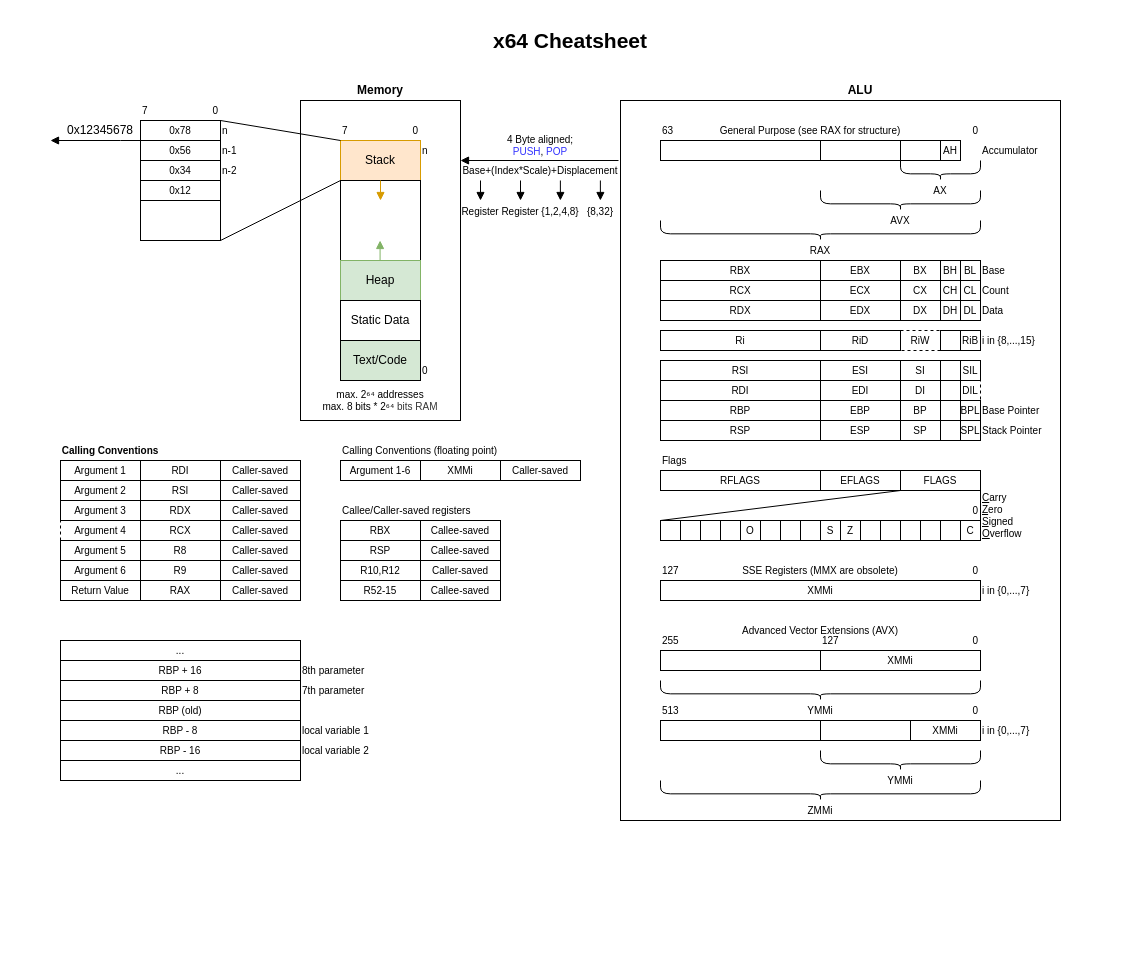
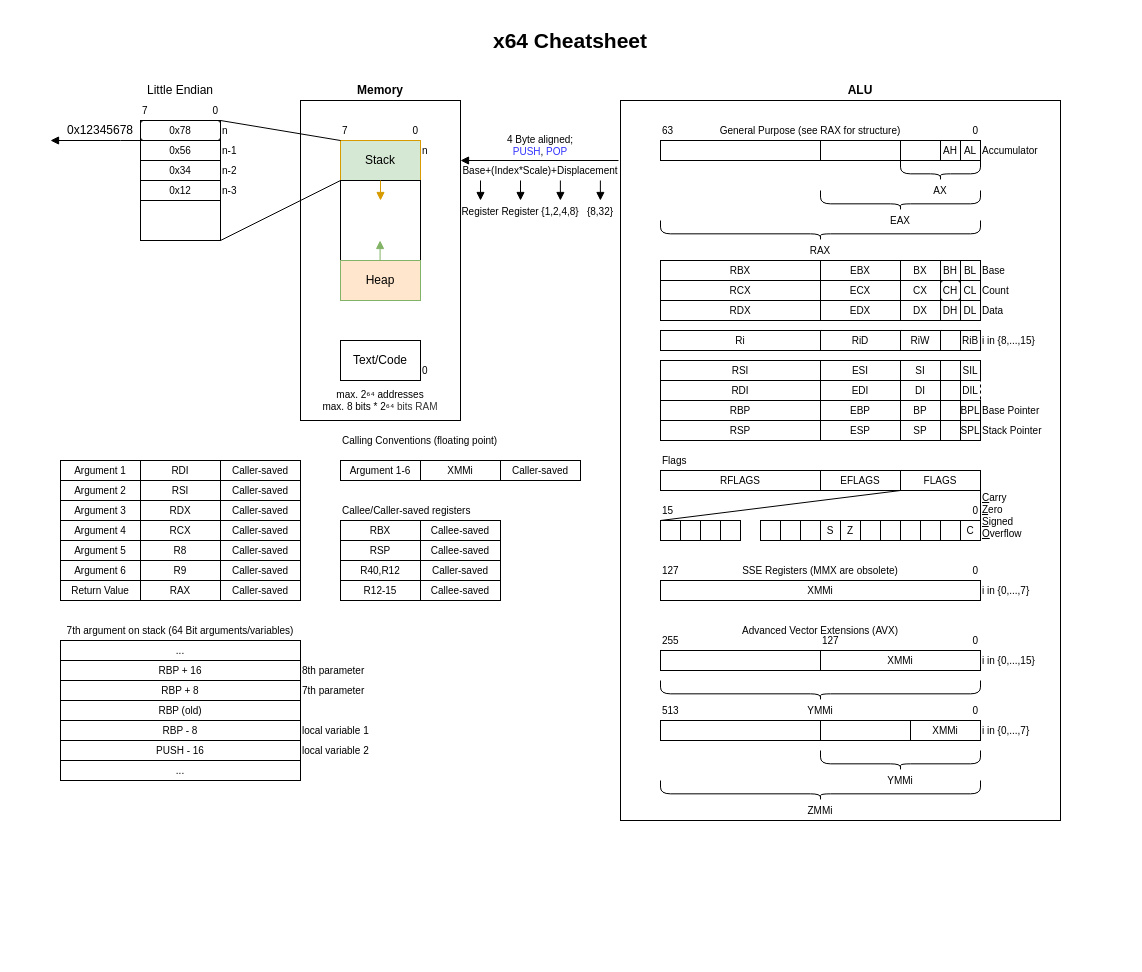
node "Little Endian": added
node "0x78": shape rectangle -> rounded rectangle
node "AL": added
node "Stack": fillcolor #ffe6cc -> #d5e8d4
node "n-3": added
node "AVX": label "AVX" -> "EAX"
node "Heap": fillcolor #d5e8d4 -> #ffe6cc
node "CH": shape rectangle -> rounded rectangle
node "Static Data": removed
node "RiW": style dashed -> solid
node "Text/Code": fillcolor #d5e8d4 -> #ffffff
node "Calling Conventions": removed
node "Calling Conventions (floating point)": moved (426, 451) -> (426, 441)
node "15": added
node "Argument 4": style dashed -> solid
node "O": removed
node "R10,R12": label "R10,R12" -> "R40,R12"
node "R52-15": label "R52-15" -> "R12-15"
node "7th argument on stack (64 Bit arguments/variables)": added
node "i in {0,...,15}": added
node "RBP - 16": label "RBP - 16" -> "PUSH - 16"
